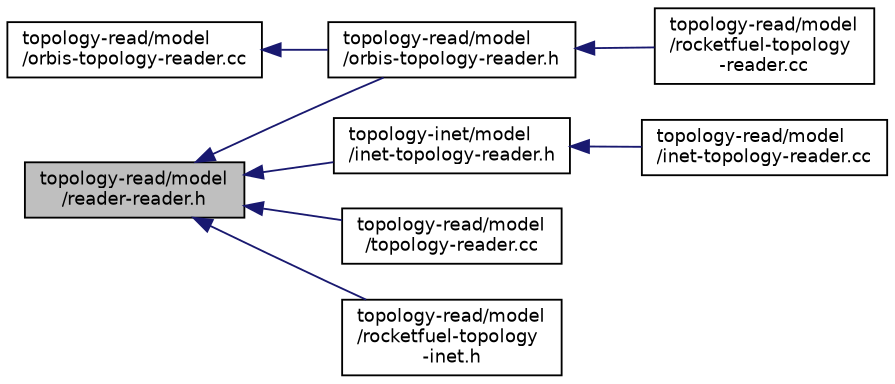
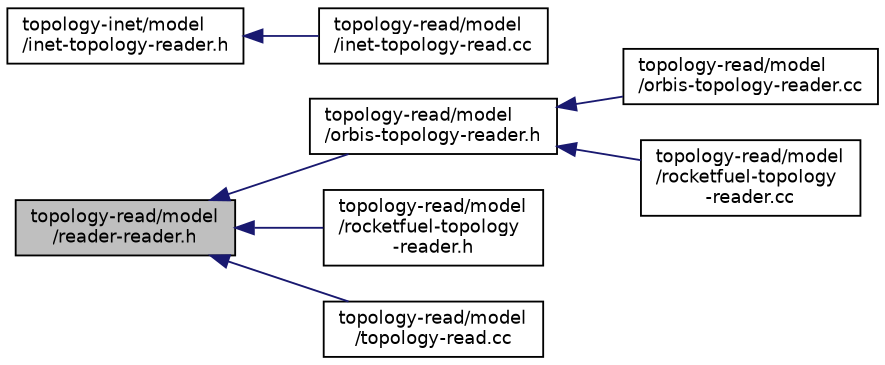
edge "topology-read/model /orbis-topology-reader.h" -> "topology-read/model /orbis-topology-reader.cc": reversed
node "topology-read/model /inet-topology-reader.cc": label "topology-read/model /inet-topology-reader.cc" -> "topology-read/model /inet-topology-read.cc"
edge "topology-inet/model /inet-topology-reader.h" -> "topology-read/model /reader-reader.h": removed
node "topology-read/model /topology-reader.cc": label "topology-read/model /topology-reader.cc" -> "topology-read/model /topology-read.cc"
node "topology-read/model /rocketfuel-topology -inet.h": label "topology-read/model /rocketfuel-topology -inet.h" -> "topology-read/model /rocketfuel-topology -reader.h"
